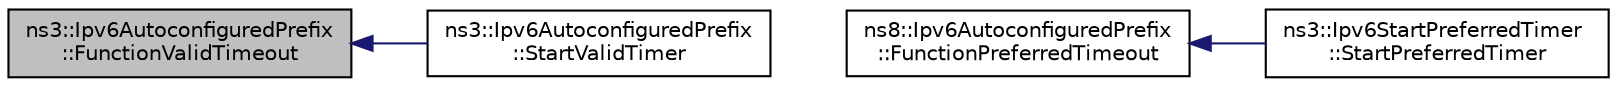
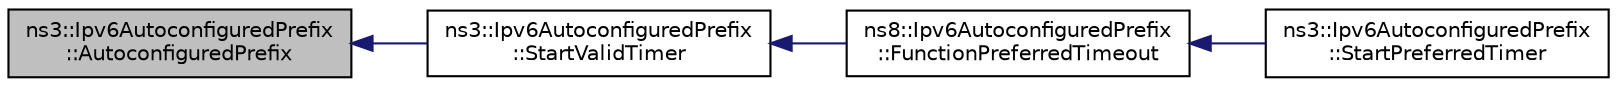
node "ns3::Ipv6AutoconfiguredPrefix ::FunctionValidTimeout": label "ns3::Ipv6AutoconfiguredPrefix ::FunctionValidTimeout" -> "ns3::Ipv6AutoconfiguredPrefix ::AutoconfiguredPrefix"
edge "ns8::Ipv6AutoconfiguredPrefix ::FunctionPreferredTimeout" -> "ns3::Ipv6AutoconfiguredPrefix ::StartValidTimer": added
node "ns3::Ipv6StartPreferredTimer ::StartPreferredTimer": label "ns3::Ipv6StartPreferredTimer ::StartPreferredTimer" -> "ns3::Ipv6AutoconfiguredPrefix ::StartPreferredTimer"
